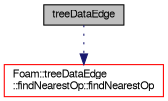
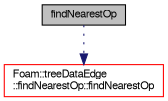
node "treeDataEdge": label "treeDataEdge" -> "findNearestOp"
